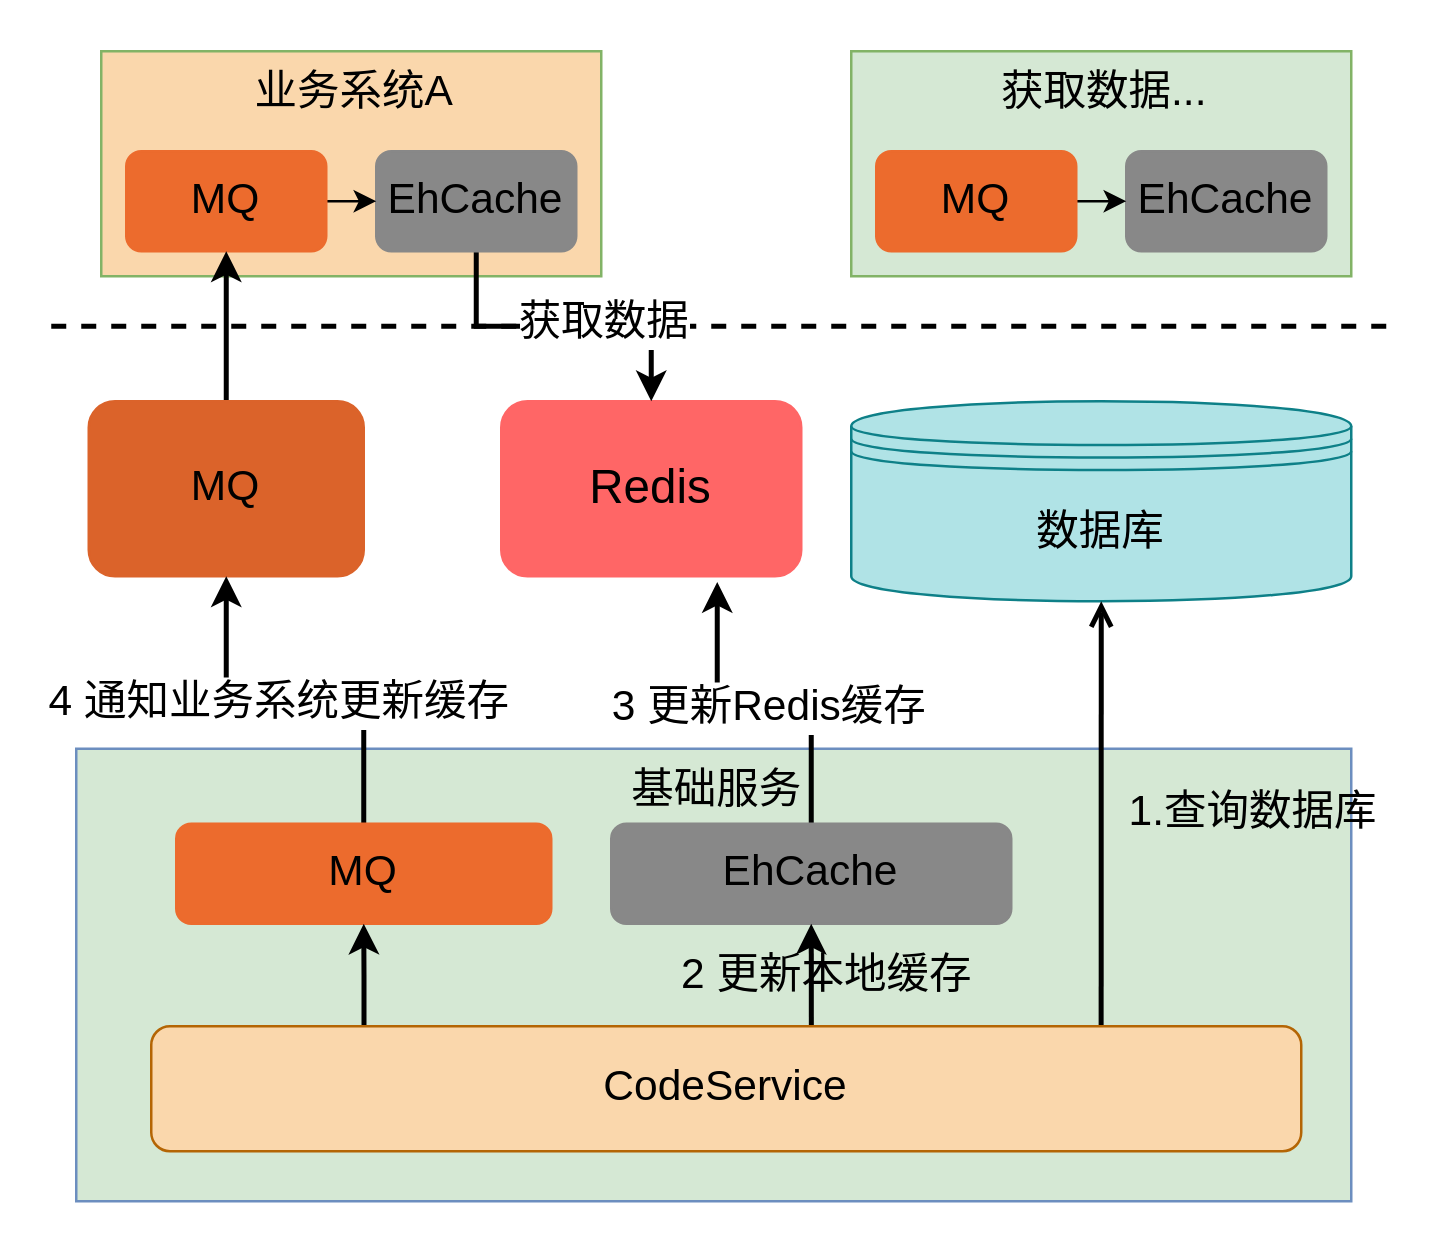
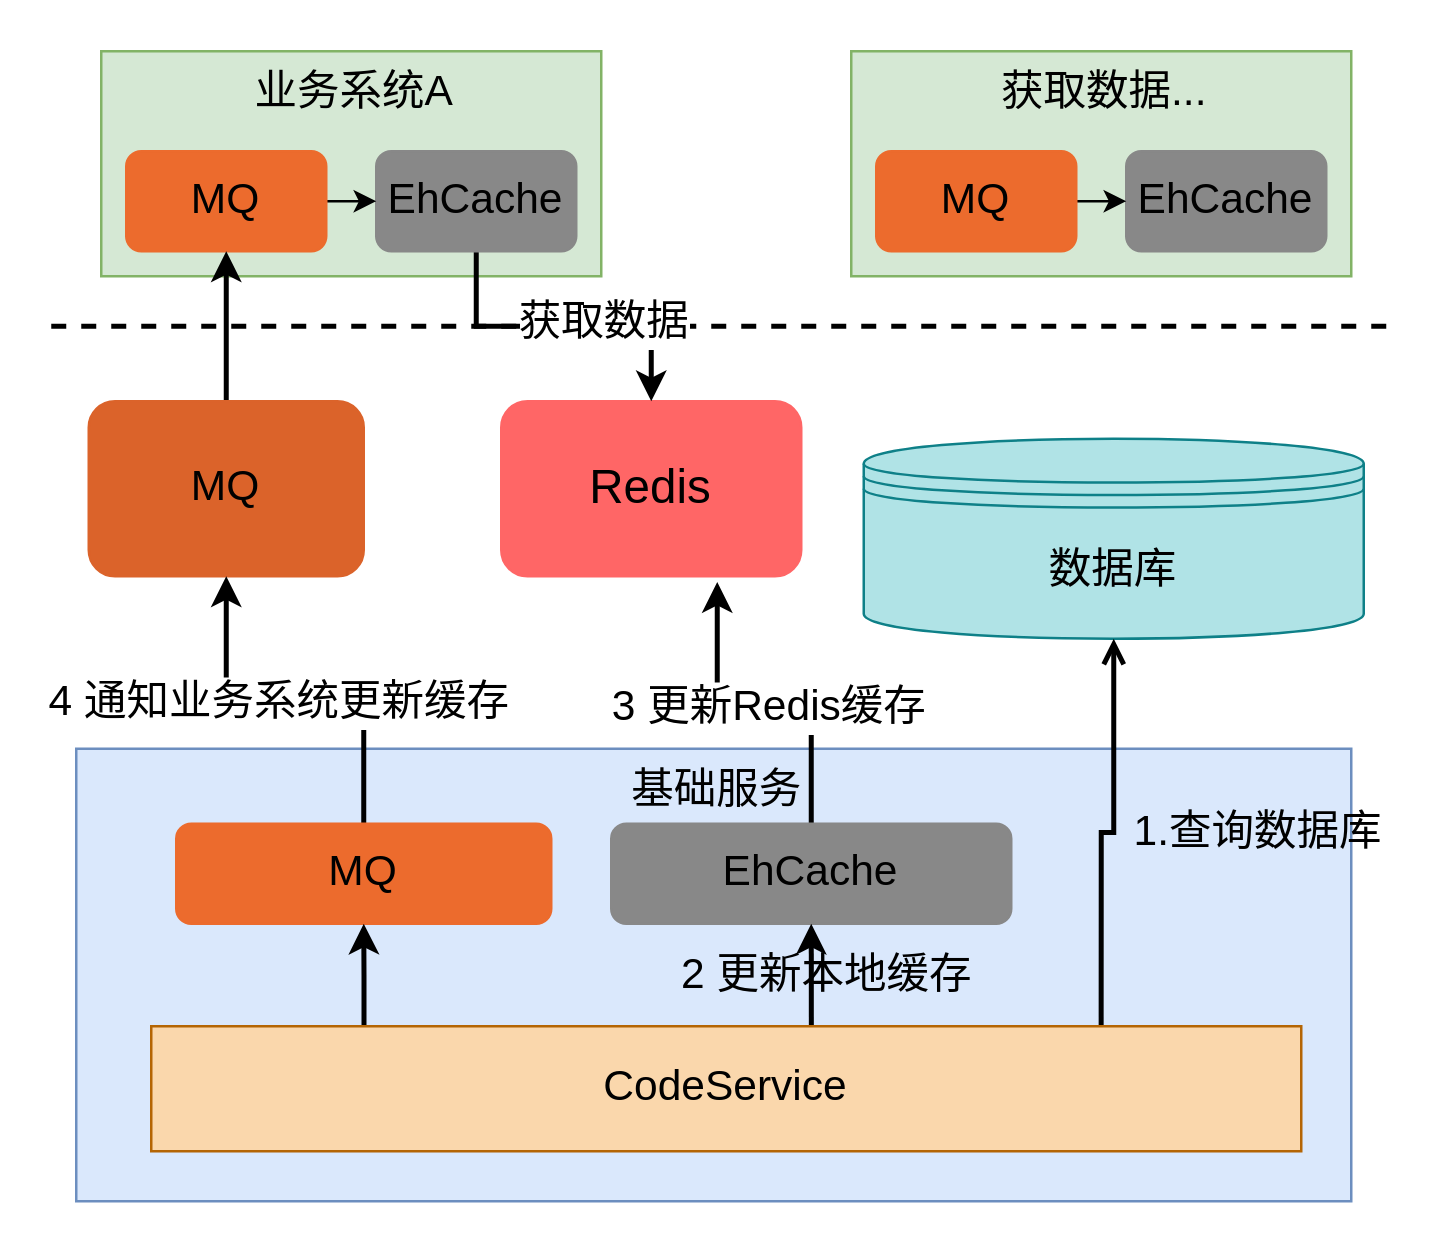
node "业务系统A": fillcolor #fad7ac -> #d5e8d4
node "数据库": moved (1101, 501) -> (1114, 539)
node "基础服务": fillcolor #d5e8d4 -> #dae8fc
node "CodeService": shape rounded rectangle -> rectangle
